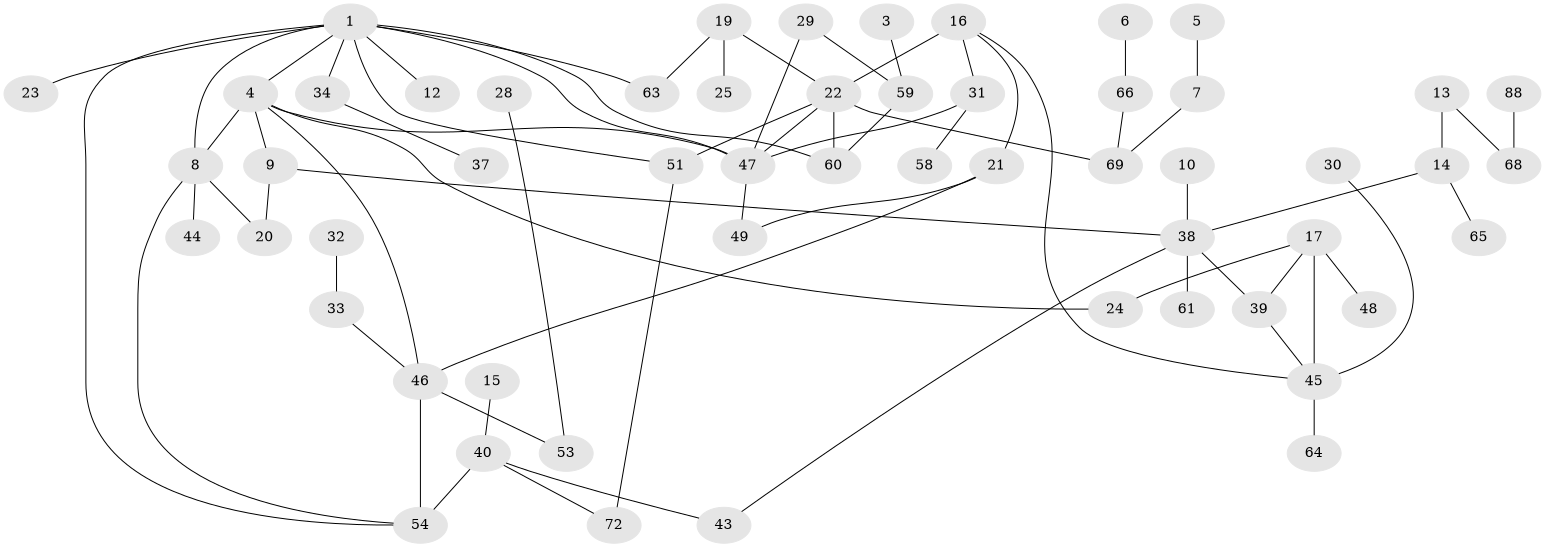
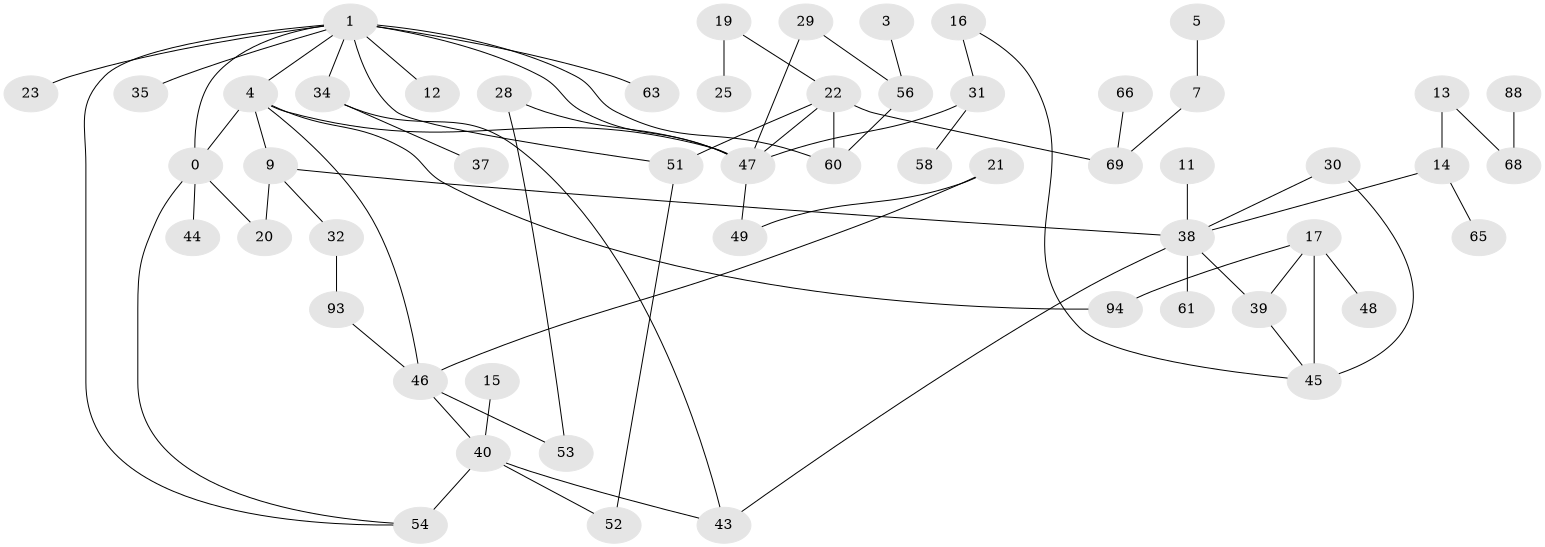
node "6": removed
edge "16" -- "22": removed
edge "19" -- "63": removed
edge "16" -- "21": removed
node "35": added
node "59": label "59" -> "56"
edge "28" -- "47": added
node "8": label "8" -> "0"
node "10": label "10" -> "11"
edge "9" -- "32": added
edge "30" -- "38": added
edge "34" -- "43": added
node "33": label "33" -> "93"
node "24": label "24" -> "94"
edge "46" -- "54": now "46" -- "40"
node "64": removed
node "72": label "72" -> "52"
